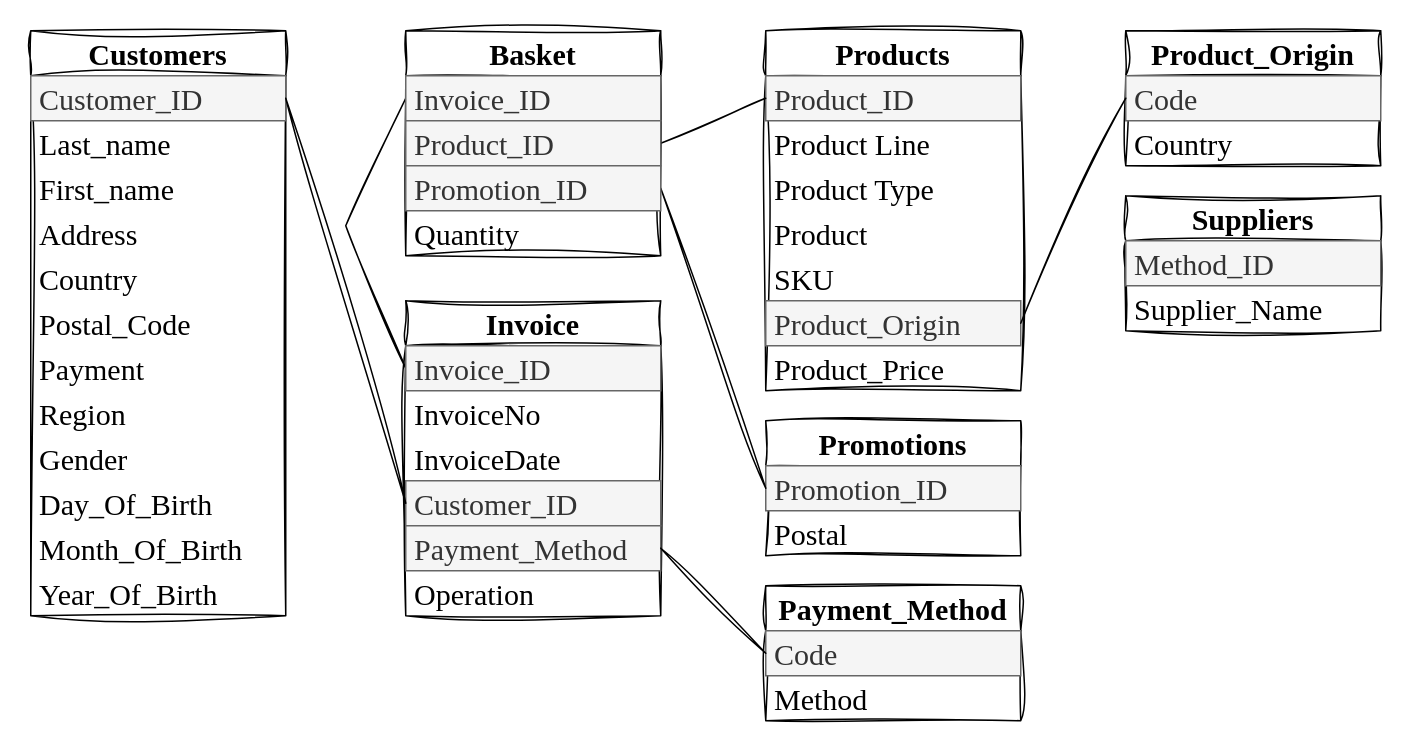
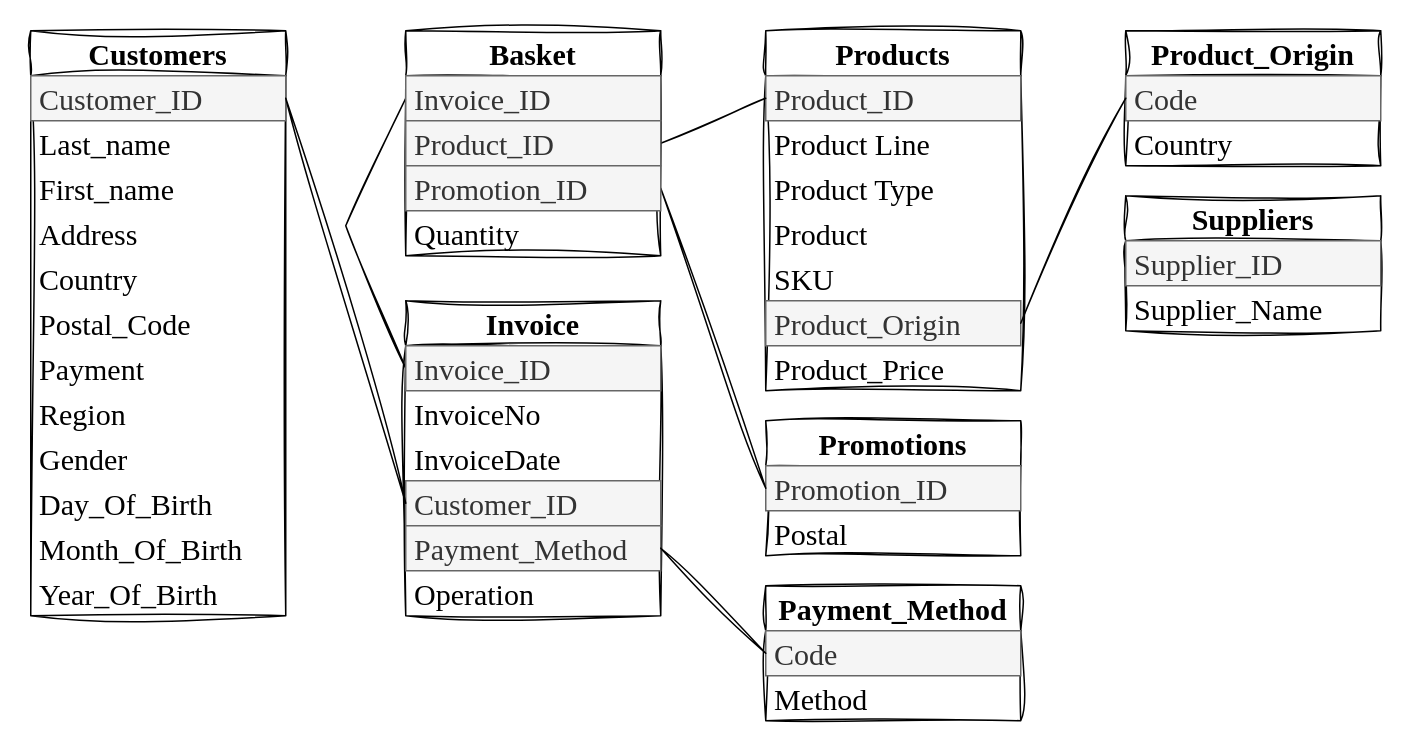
node "Method_ID": label "Method_ID" -> "Supplier_ID"
